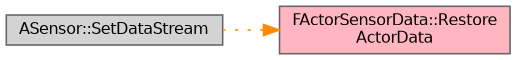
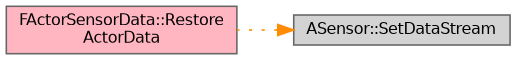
edge "ASensor::SetDataStream" -> "FActorSensorData::Restore ActorData": reversed
